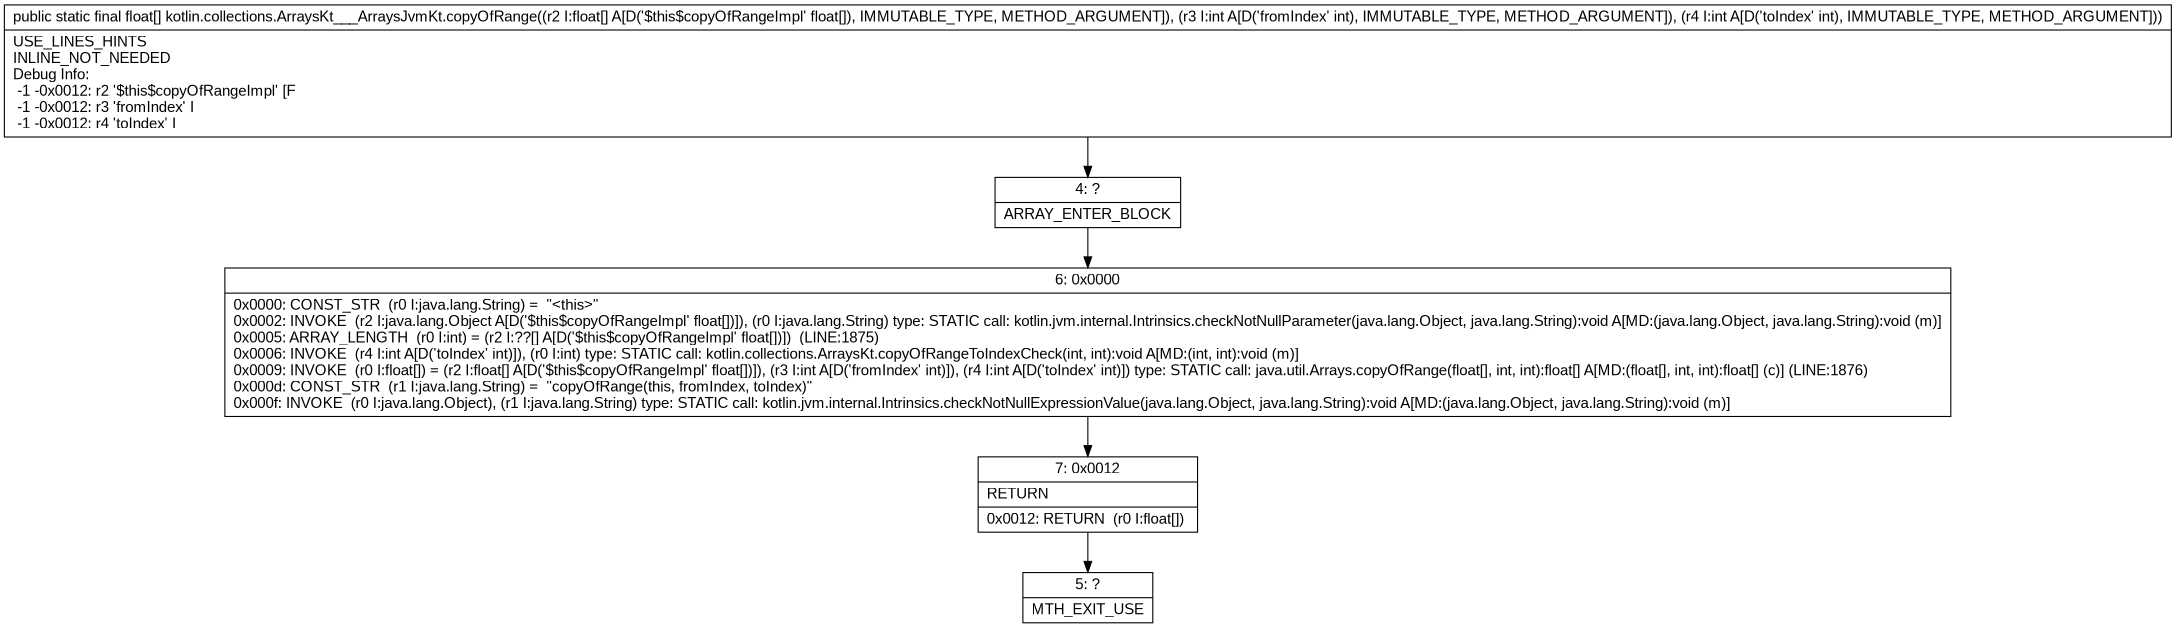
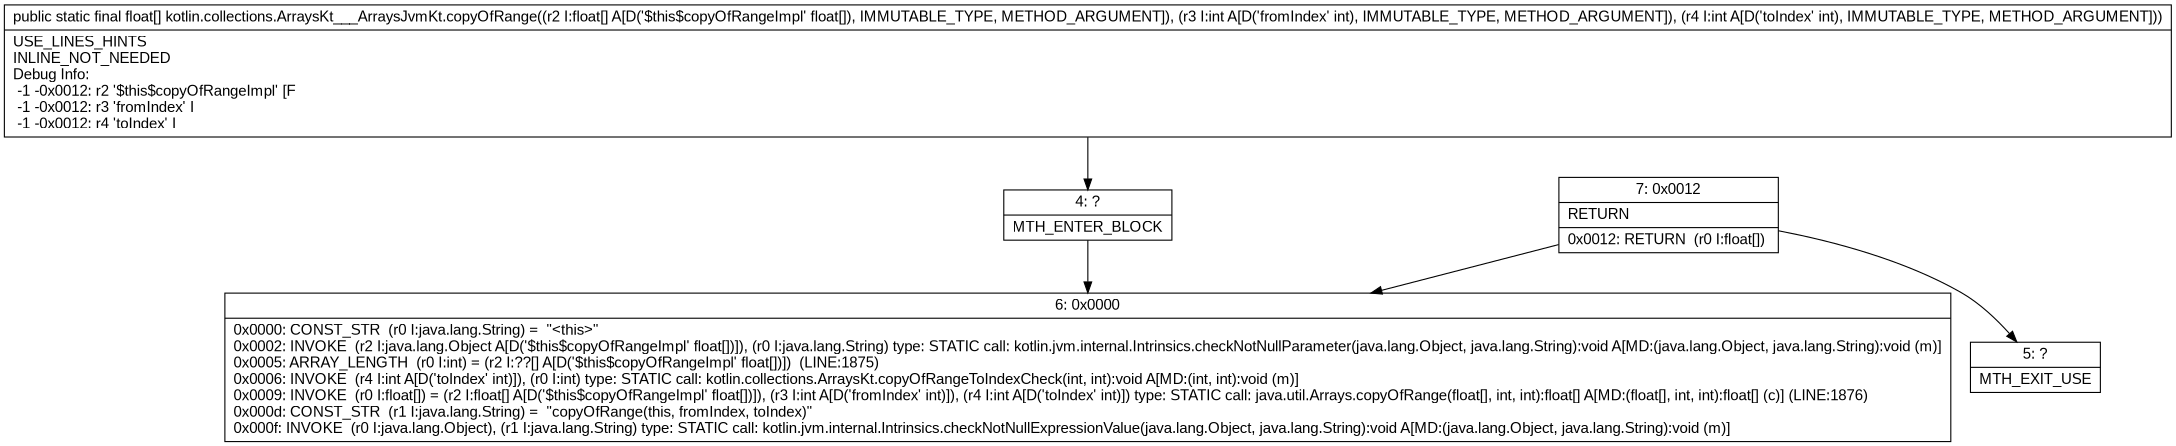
node "4: ?": text "ARRAY_ENTER_BLOCK" -> "MTH_ENTER_BLOCK"
edge "6: 0x0000" -> "7: 0x0012": reversed
